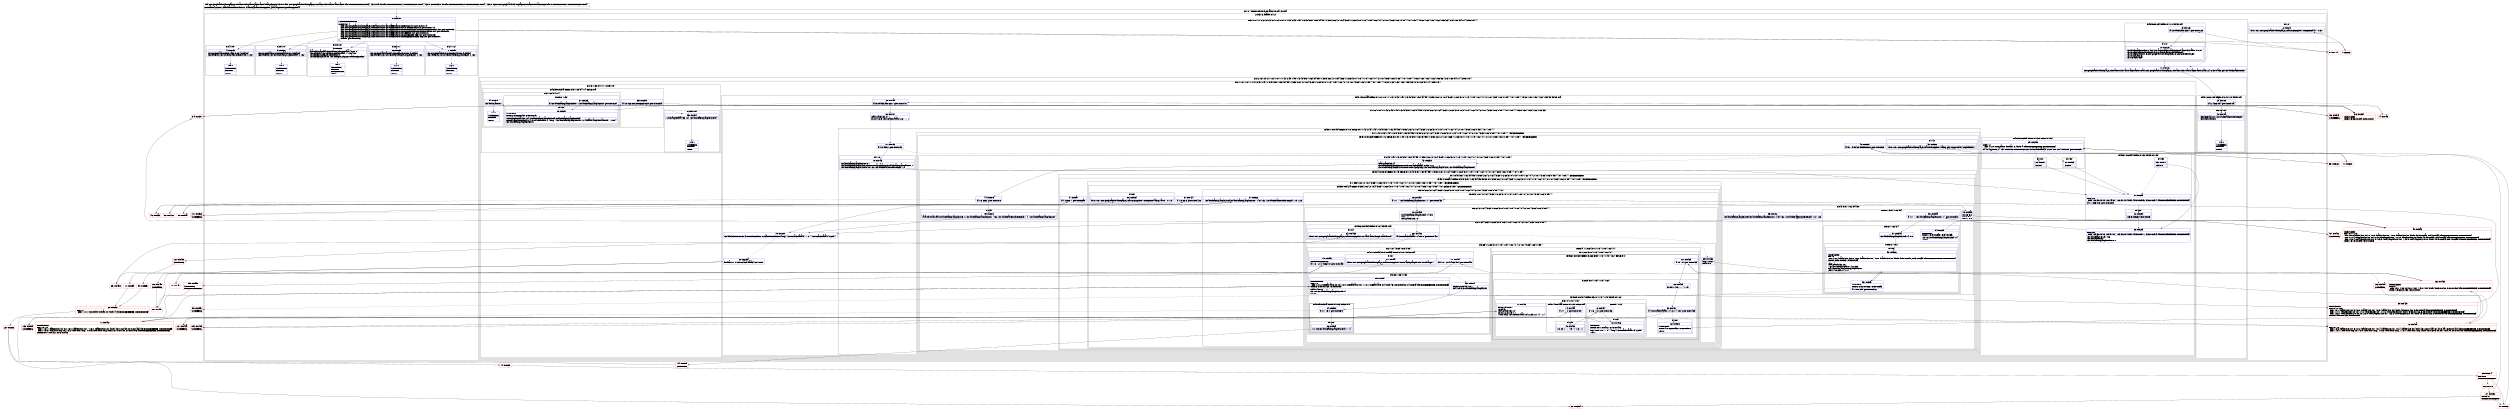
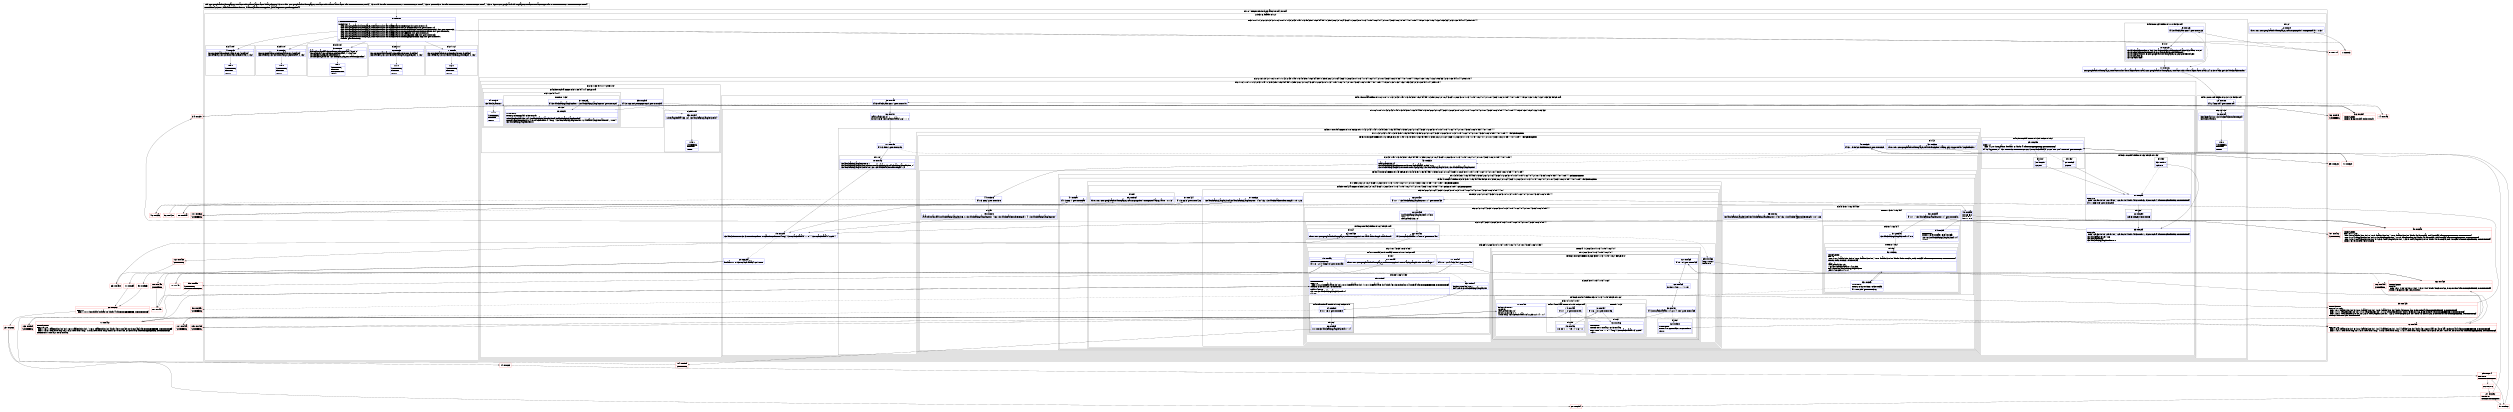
edge "18: 0x01d2" -> "31: 0x029b": now "18: 0x01d2" -> "19: 0x0200"
edge "47: 0x03a7" -> "56: 0x0420": now "47: 0x03a7" -> "101: 0x052c"
